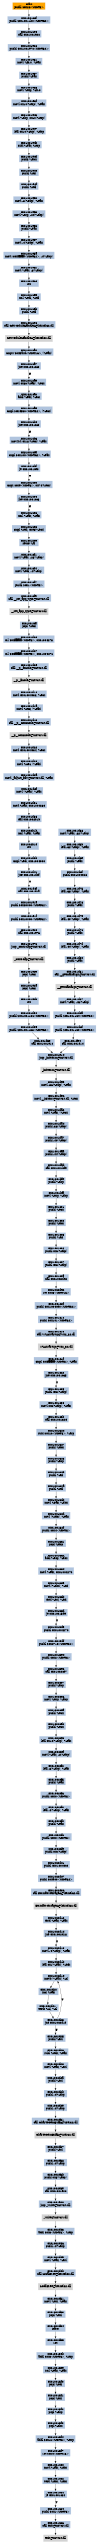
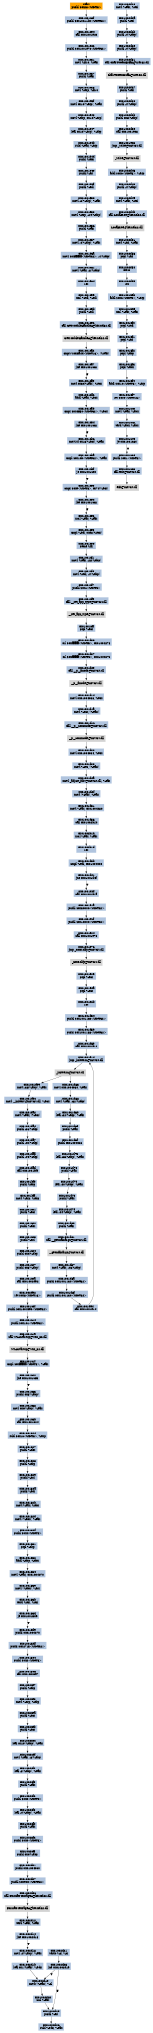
node "0x01001d63 movl 0x01004030, %eax": added
edge "0x01002d20 incl %eax" -> "0x01002d21 testb %cl, %cl": now "0x01002d20 incl %eax" -> "0x01002d25 pushl %esi"
edge "0x01002d26 subl %edx, %eax" -> "0x01002d28 movl %eax, %esi": removed
